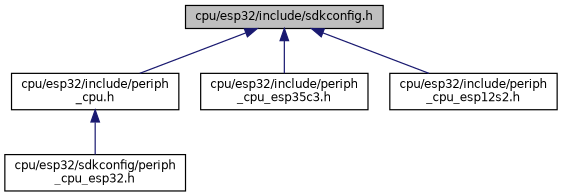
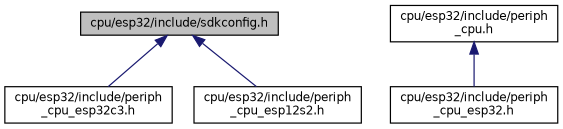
edge "cpu/esp32/include/periph _cpu.h" -> "cpu/esp32/include/sdkconfig.h": removed
node "cpu/esp32/include/periph _cpu_esp35c3.h": label "cpu/esp32/include/periph _cpu_esp35c3.h" -> "cpu/esp32/include/periph _cpu_esp32c3.h"
node "cpu/esp32/sdkconfig/periph _cpu_esp32.h": label "cpu/esp32/sdkconfig/periph _cpu_esp32.h" -> "cpu/esp32/include/periph _cpu_esp32.h"
